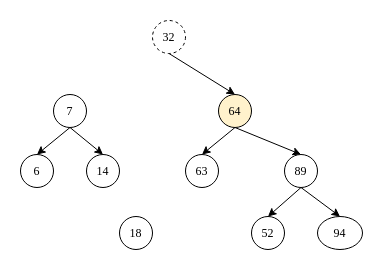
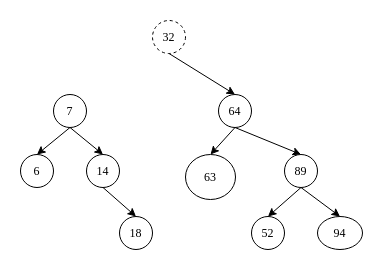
node "64": fillcolor #fff2cc -> #ffffff
node "63": size 33x33 -> 50x45
edge "14" -> "18": added
